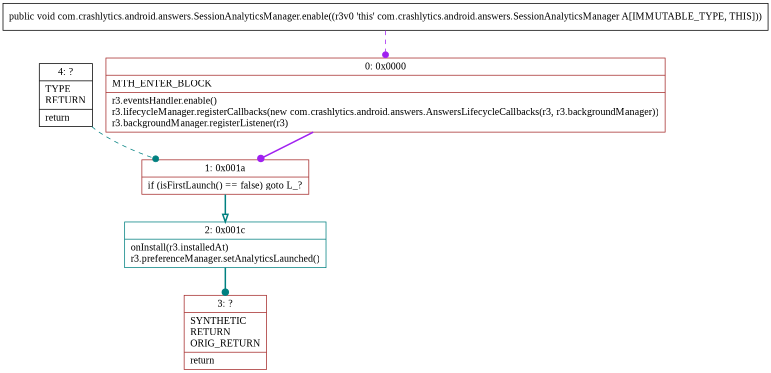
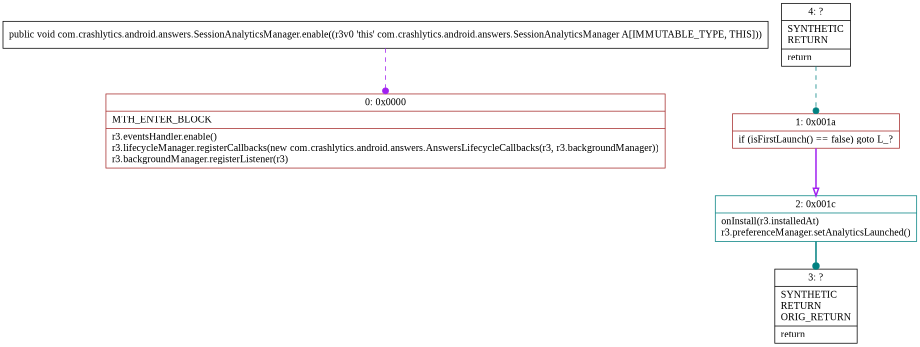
node "4: ?": text "TYPE" -> "SYNTHETIC"
edge "0: 0x0000" -> "1: 0x001a": removed
edge "1: 0x001a" -> "2: 0x001c": color teal -> purple
node "3: ?": color brown -> black
